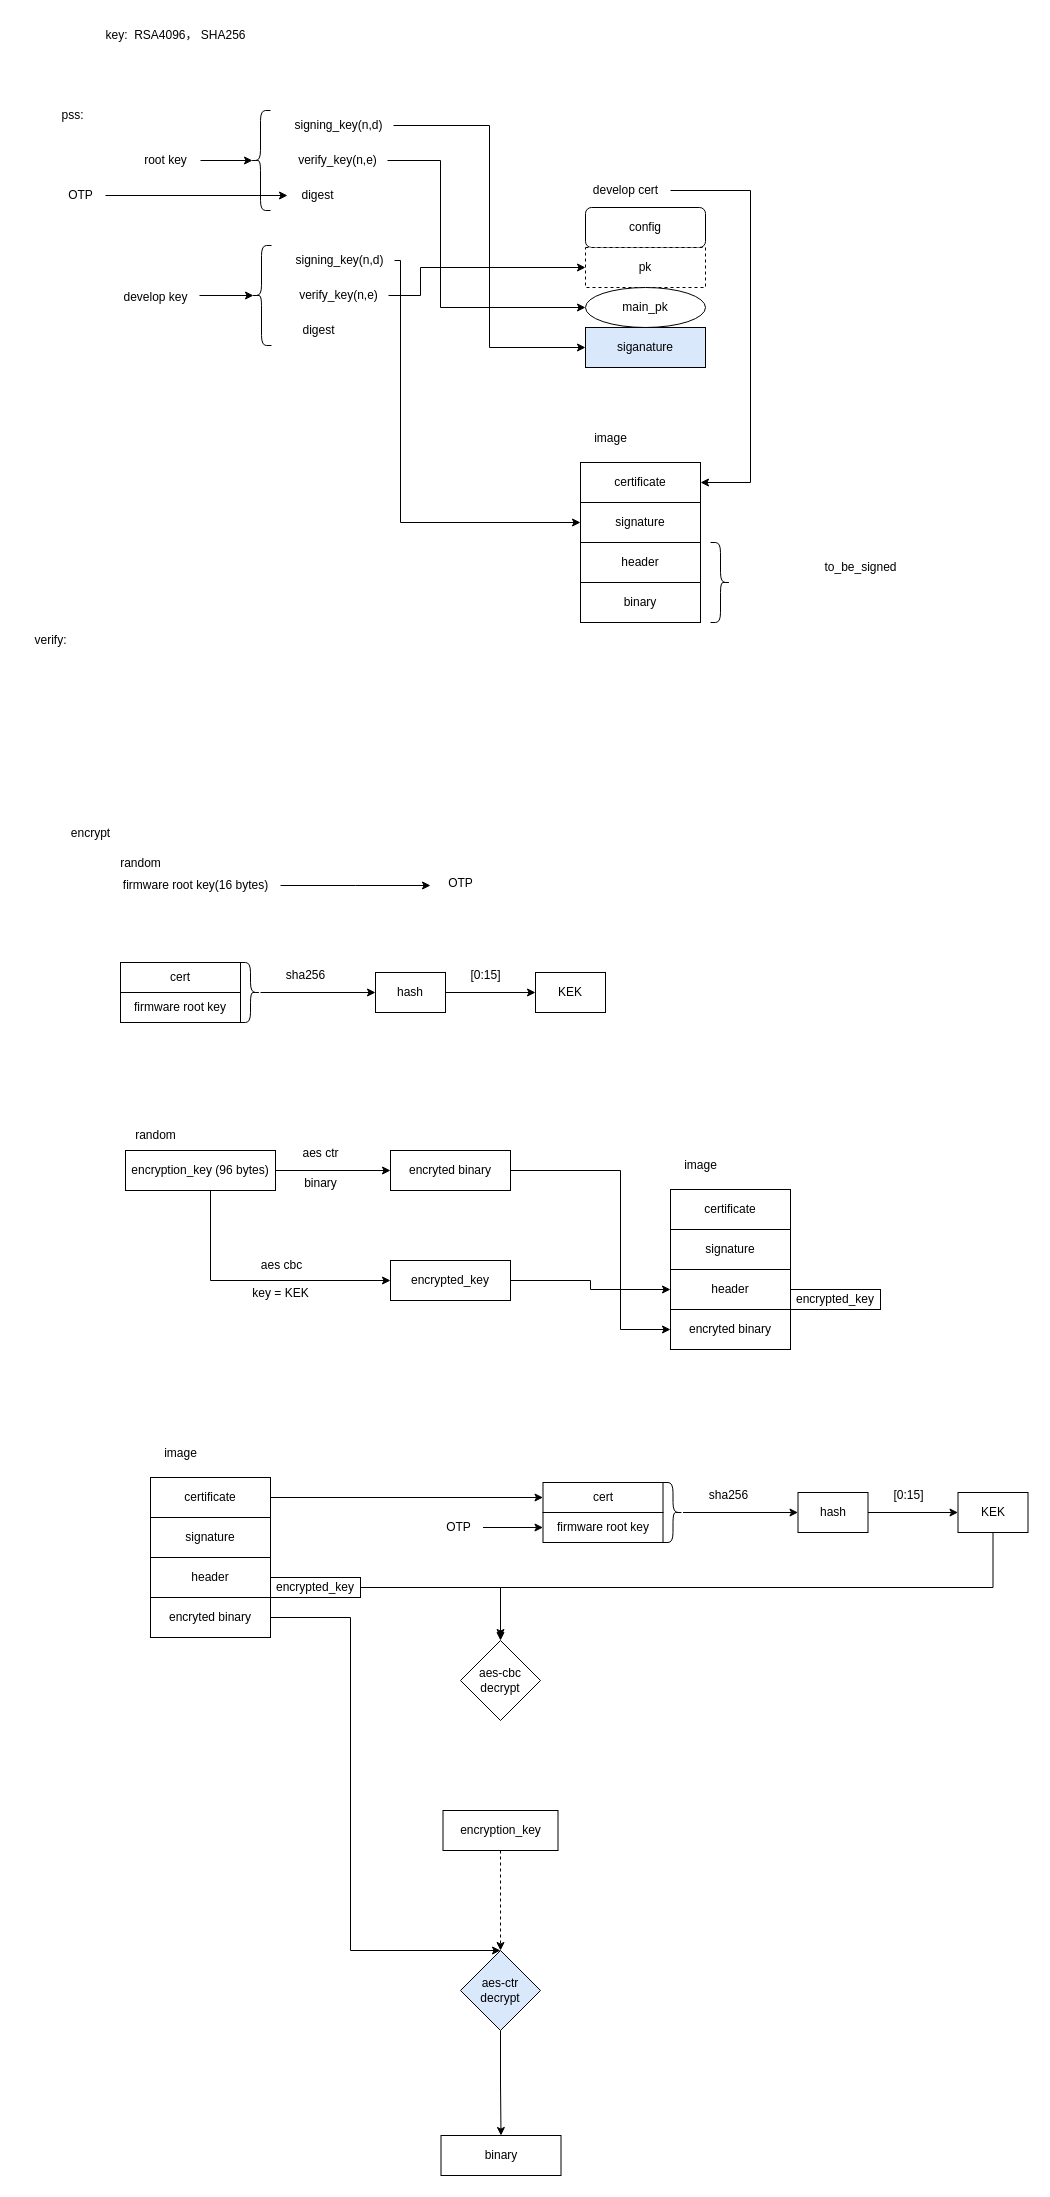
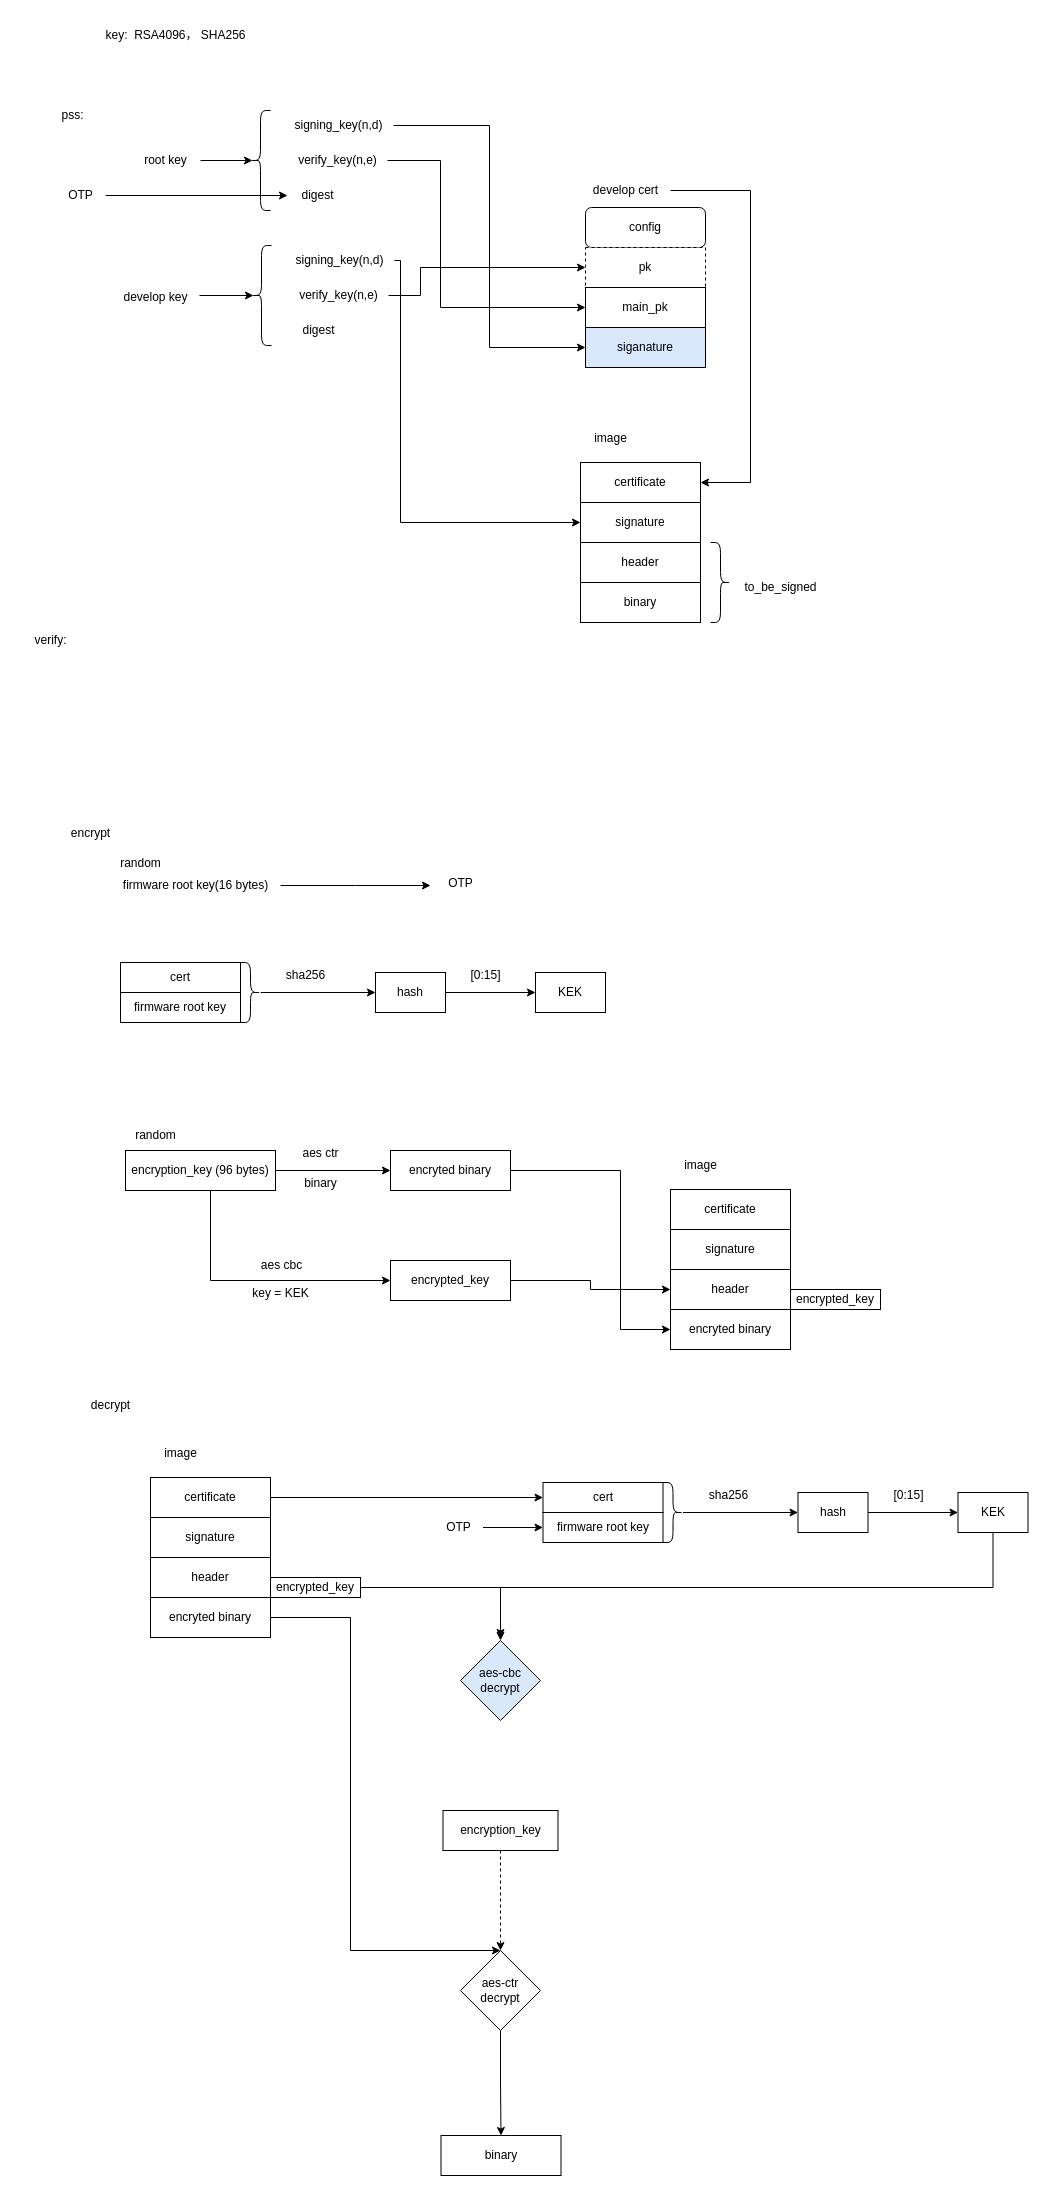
node "main_pk": shape ellipse -> rectangle
node "to_be_signed": moved (861, 568) -> (781, 588)
node "decrypt": added
node "aes-cbc decrypt": fillcolor #ffffff -> #dae8fc
node "aes-ctr decrypt": fillcolor #dae8fc -> #ffffff
